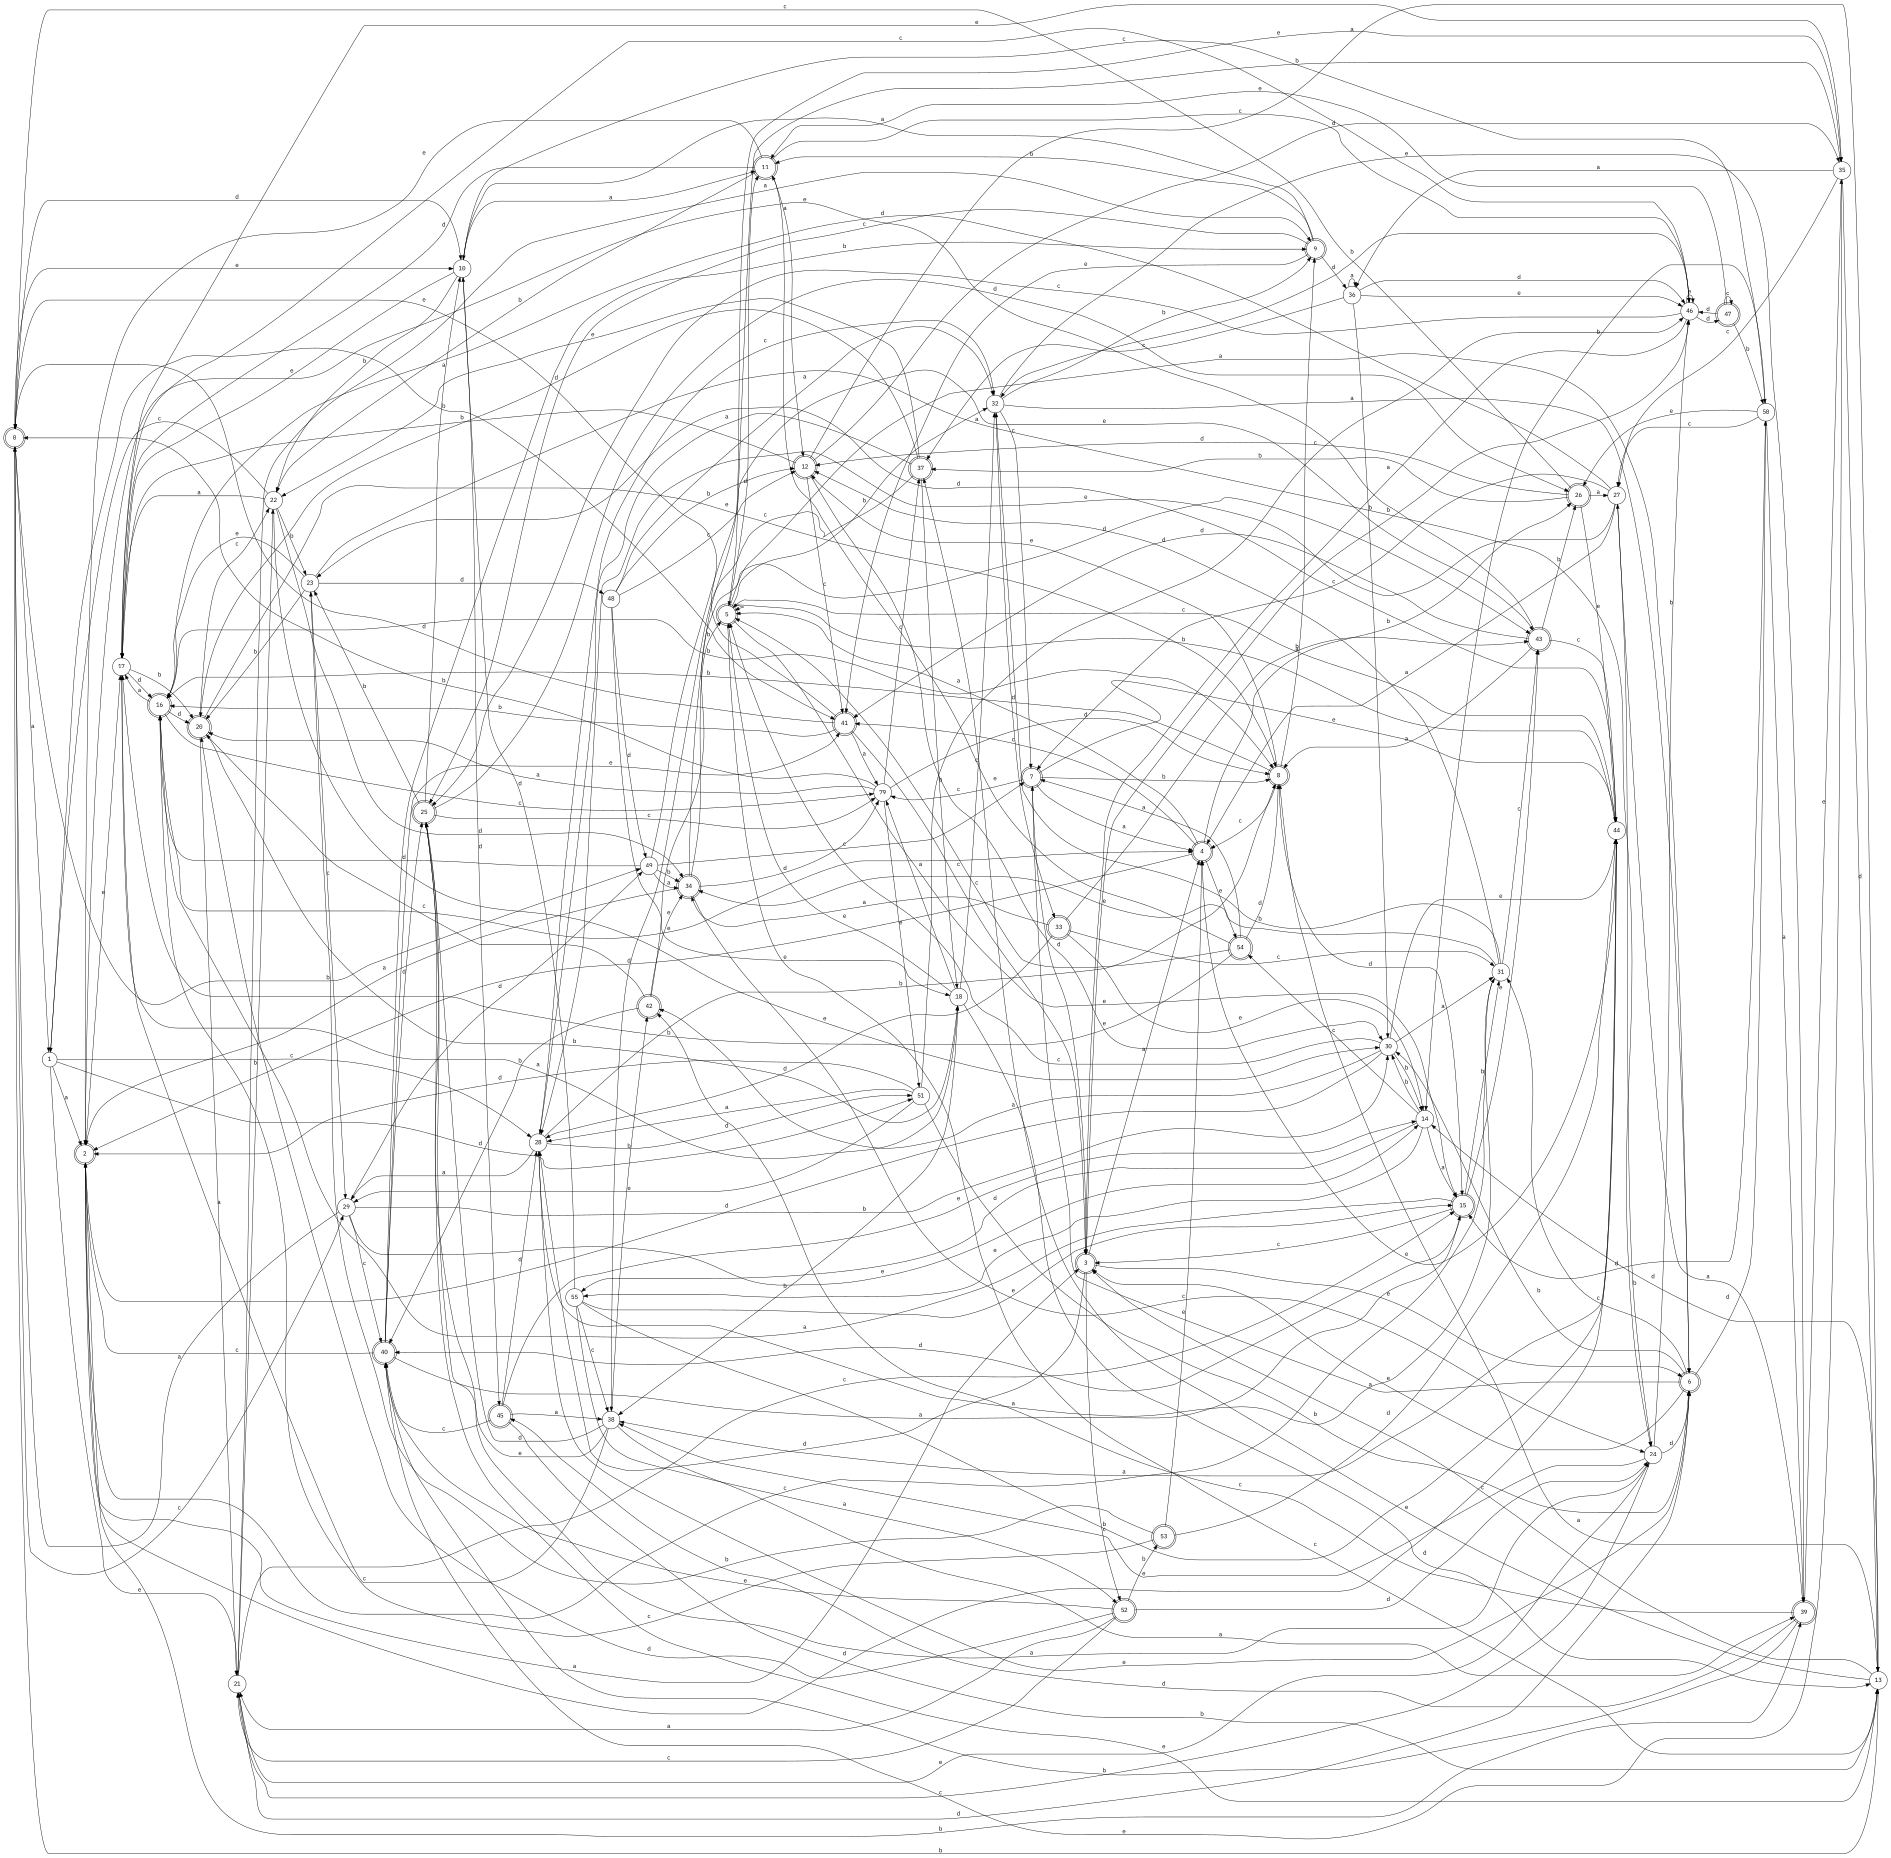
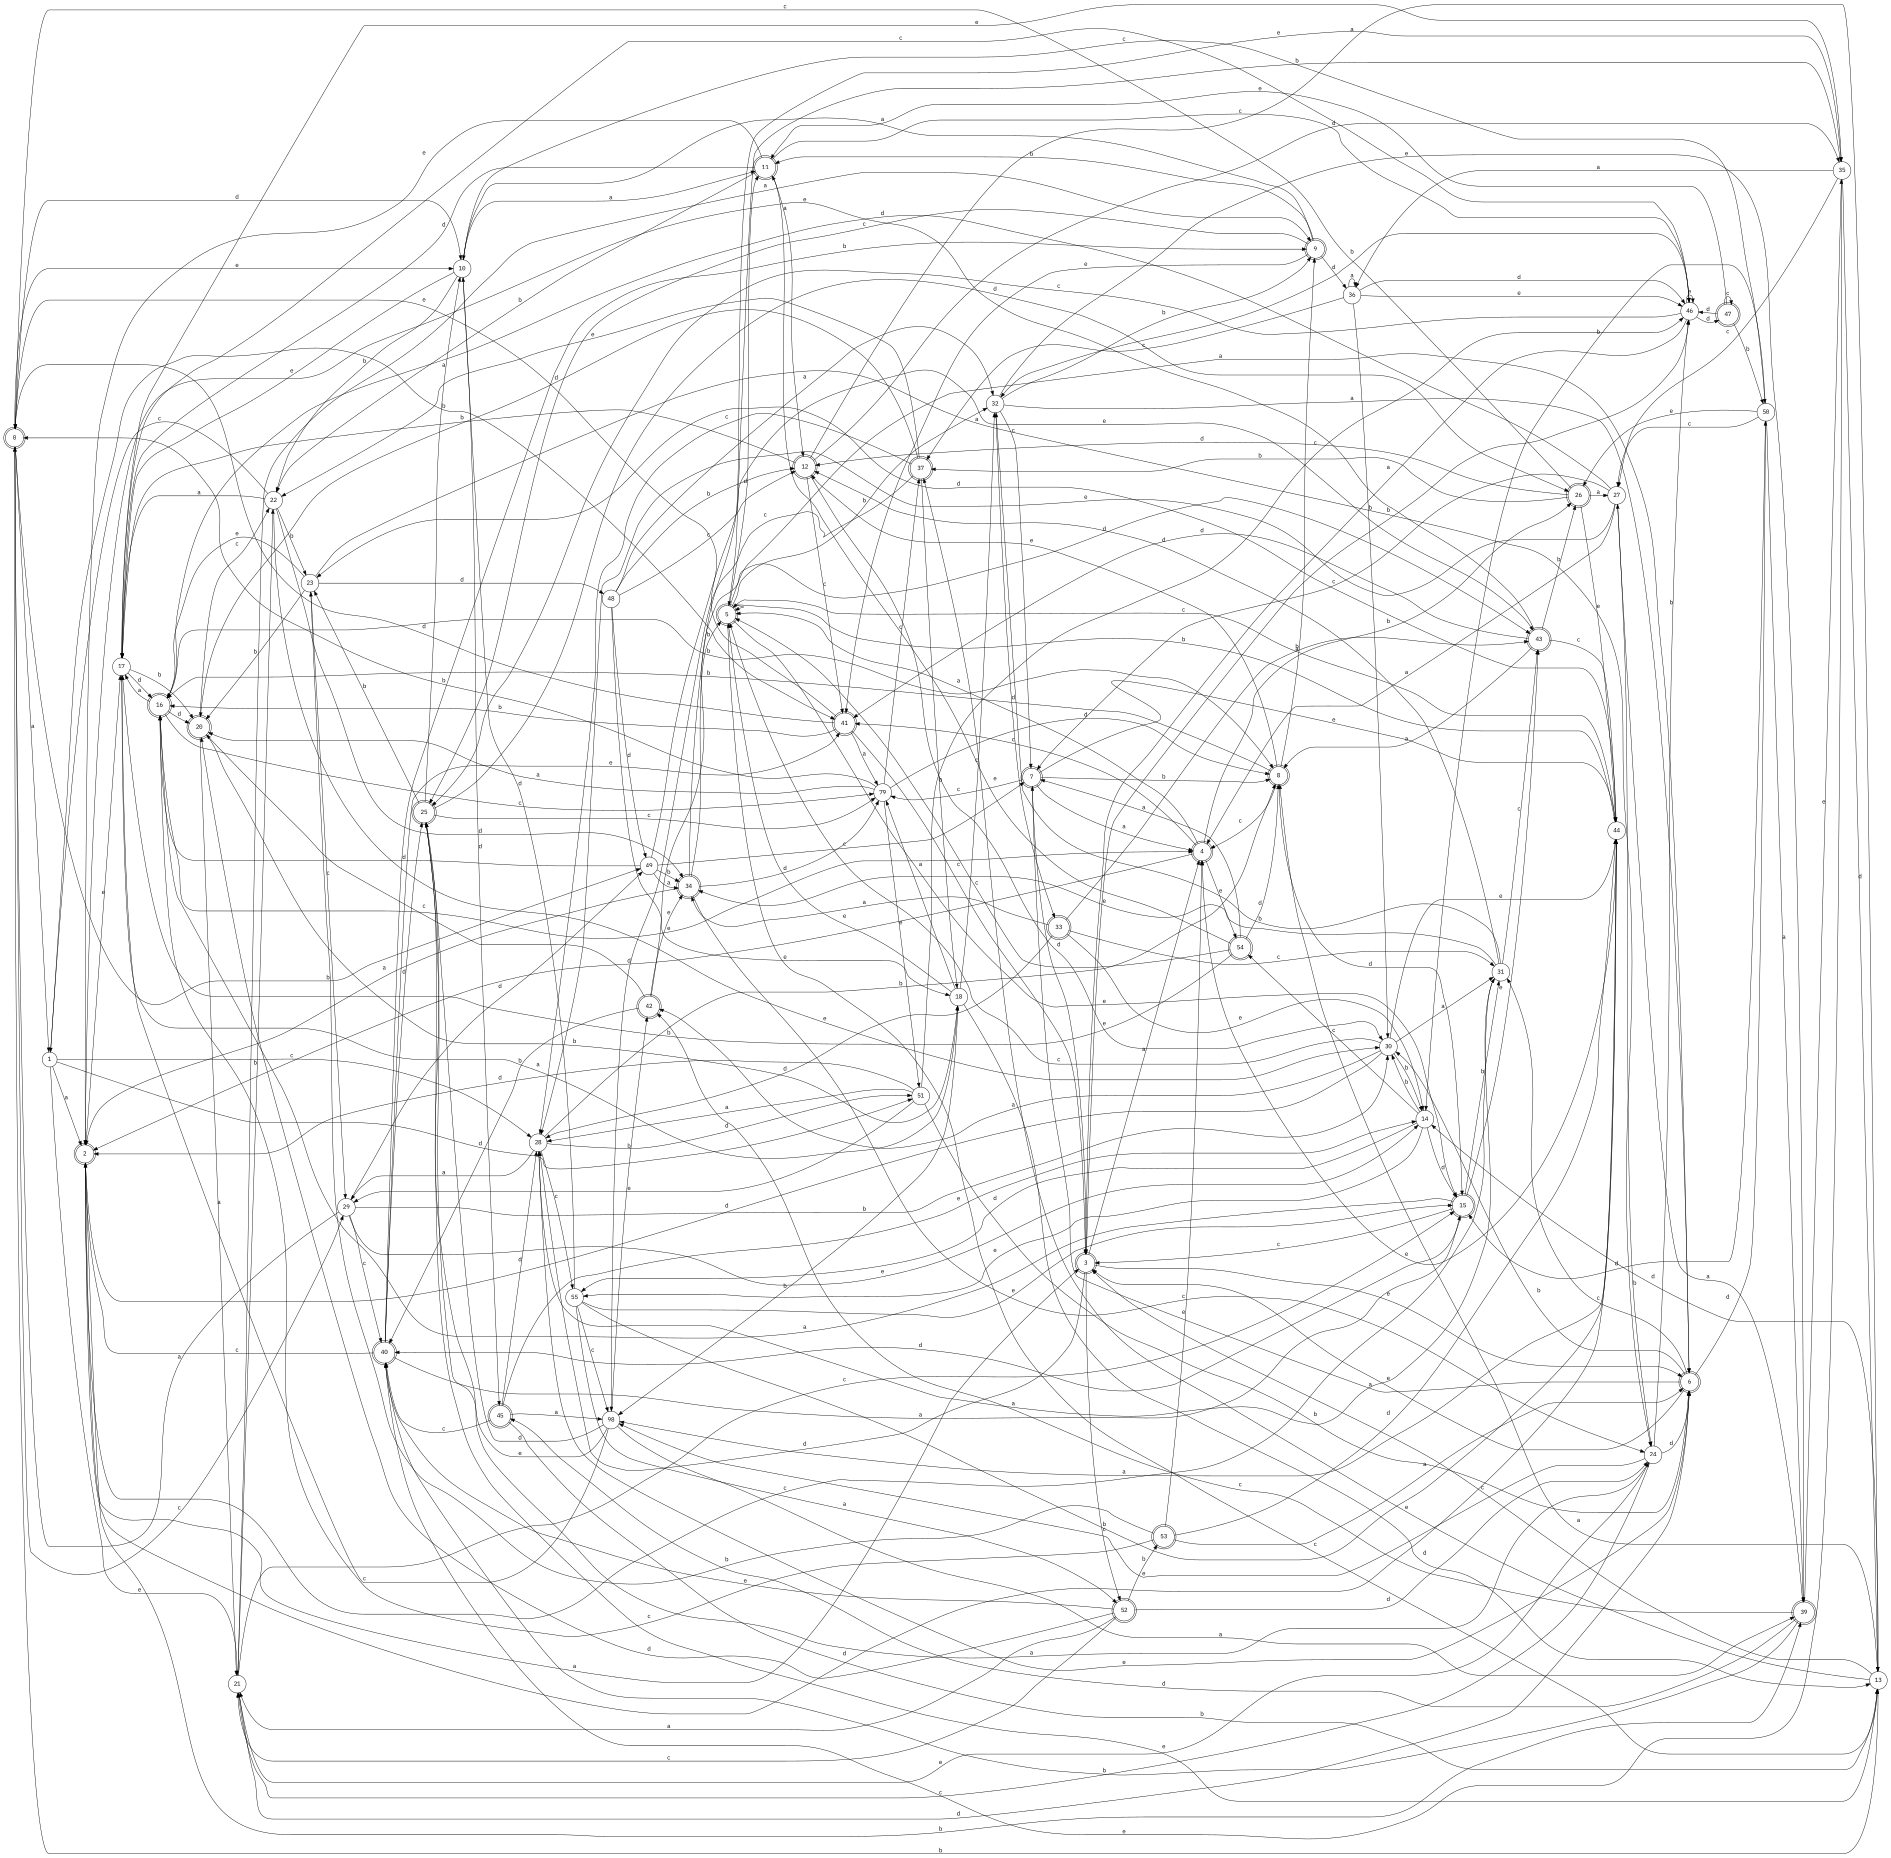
edge "37" -> "28": label "a" -> "c"
edge "20" -> "8": removed, label "e"
edge "28" -> "32": now "28" -> "55"
edge "14" -> "15": label "a" -> "d"
node "38": label "38" -> "98"
edge "53" -> "6": added, label "a"
